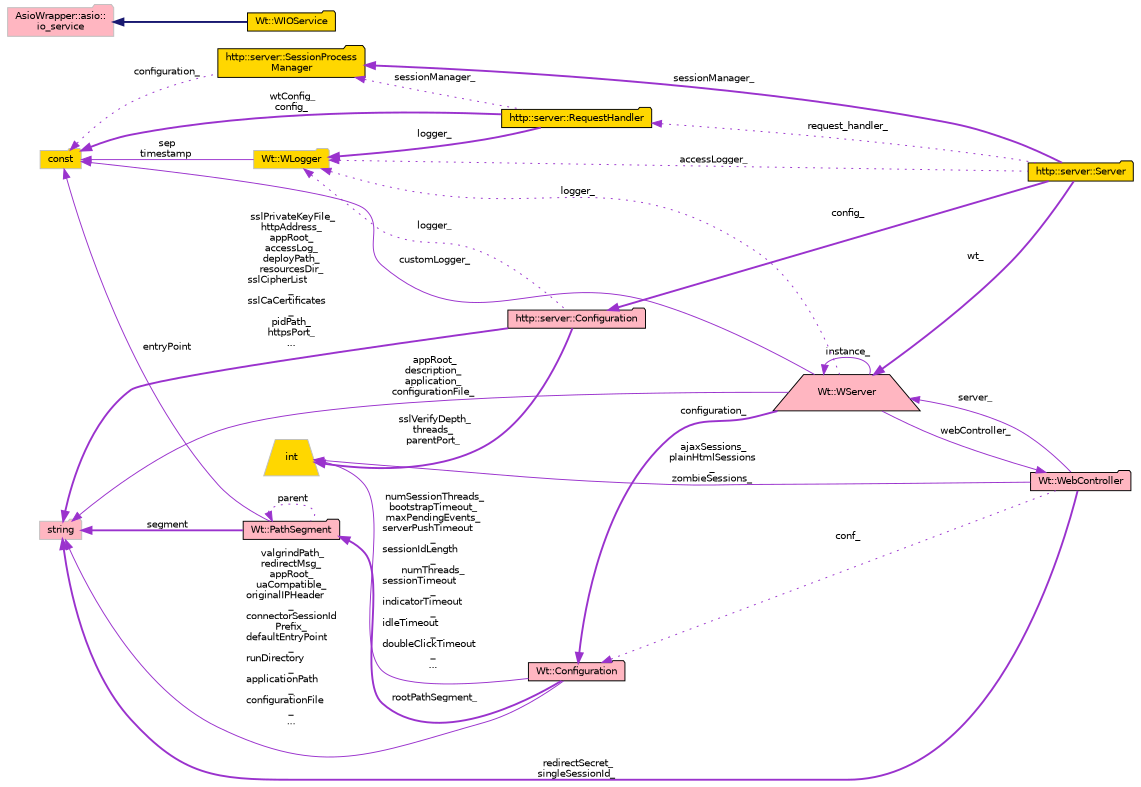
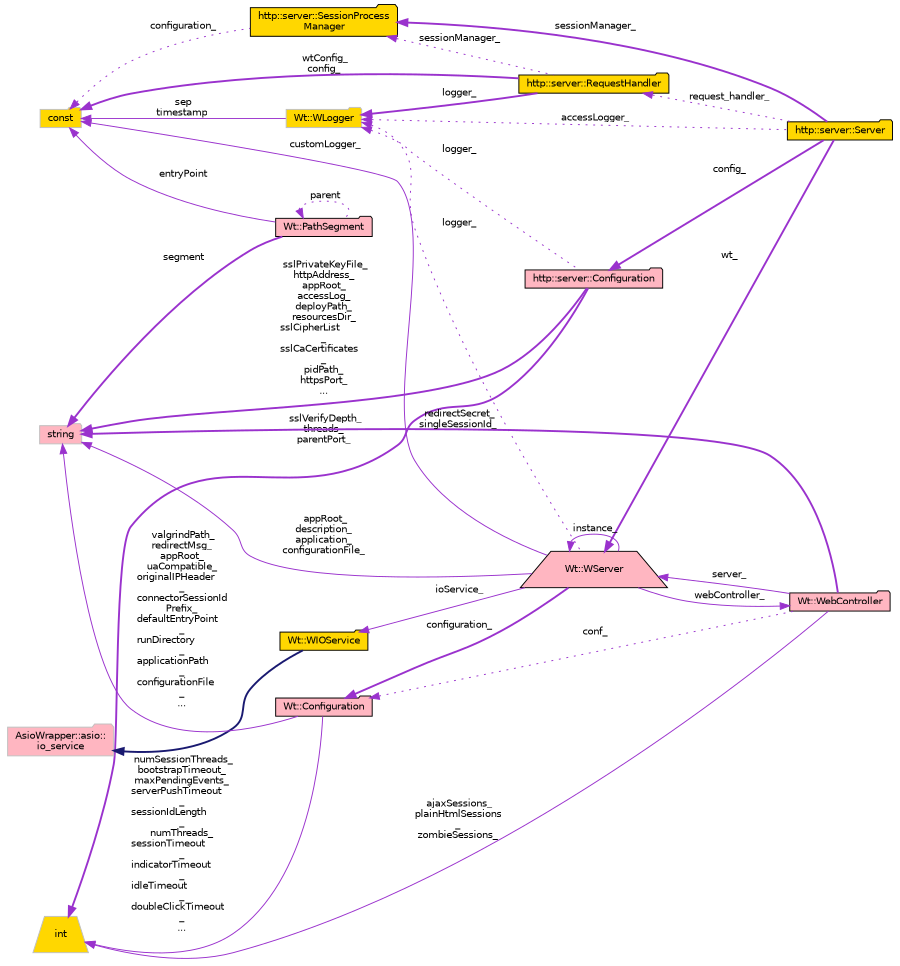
edge "Wt::WServer" -> "Wt::WIOService": added, label "ioService_"
edge "Wt::Configuration" -> "Wt::PathSegment": removed, label "rootPathSegment_"
